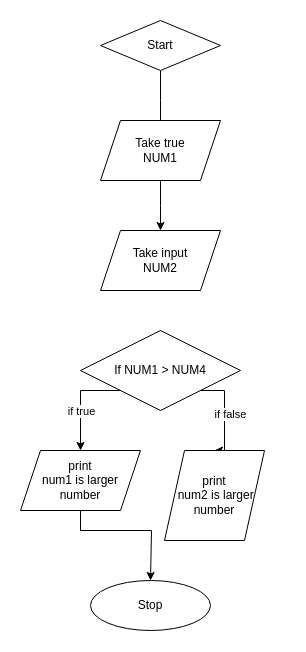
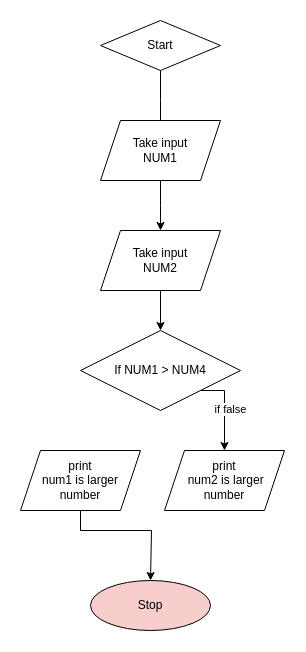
node "Take true NUM1": label "Take true NUM1" -> "Take input NUM1"
edge "Take input NUM2" -> "If NUM1 > NUM4": added
edge "If NUM1 > NUM4" -> "print num1 is larger number": removed, label "if true"
node "print num2 is larger number": size 100x90 -> 120x60
node "Stop": fillcolor #ffffff -> #f8cecc
